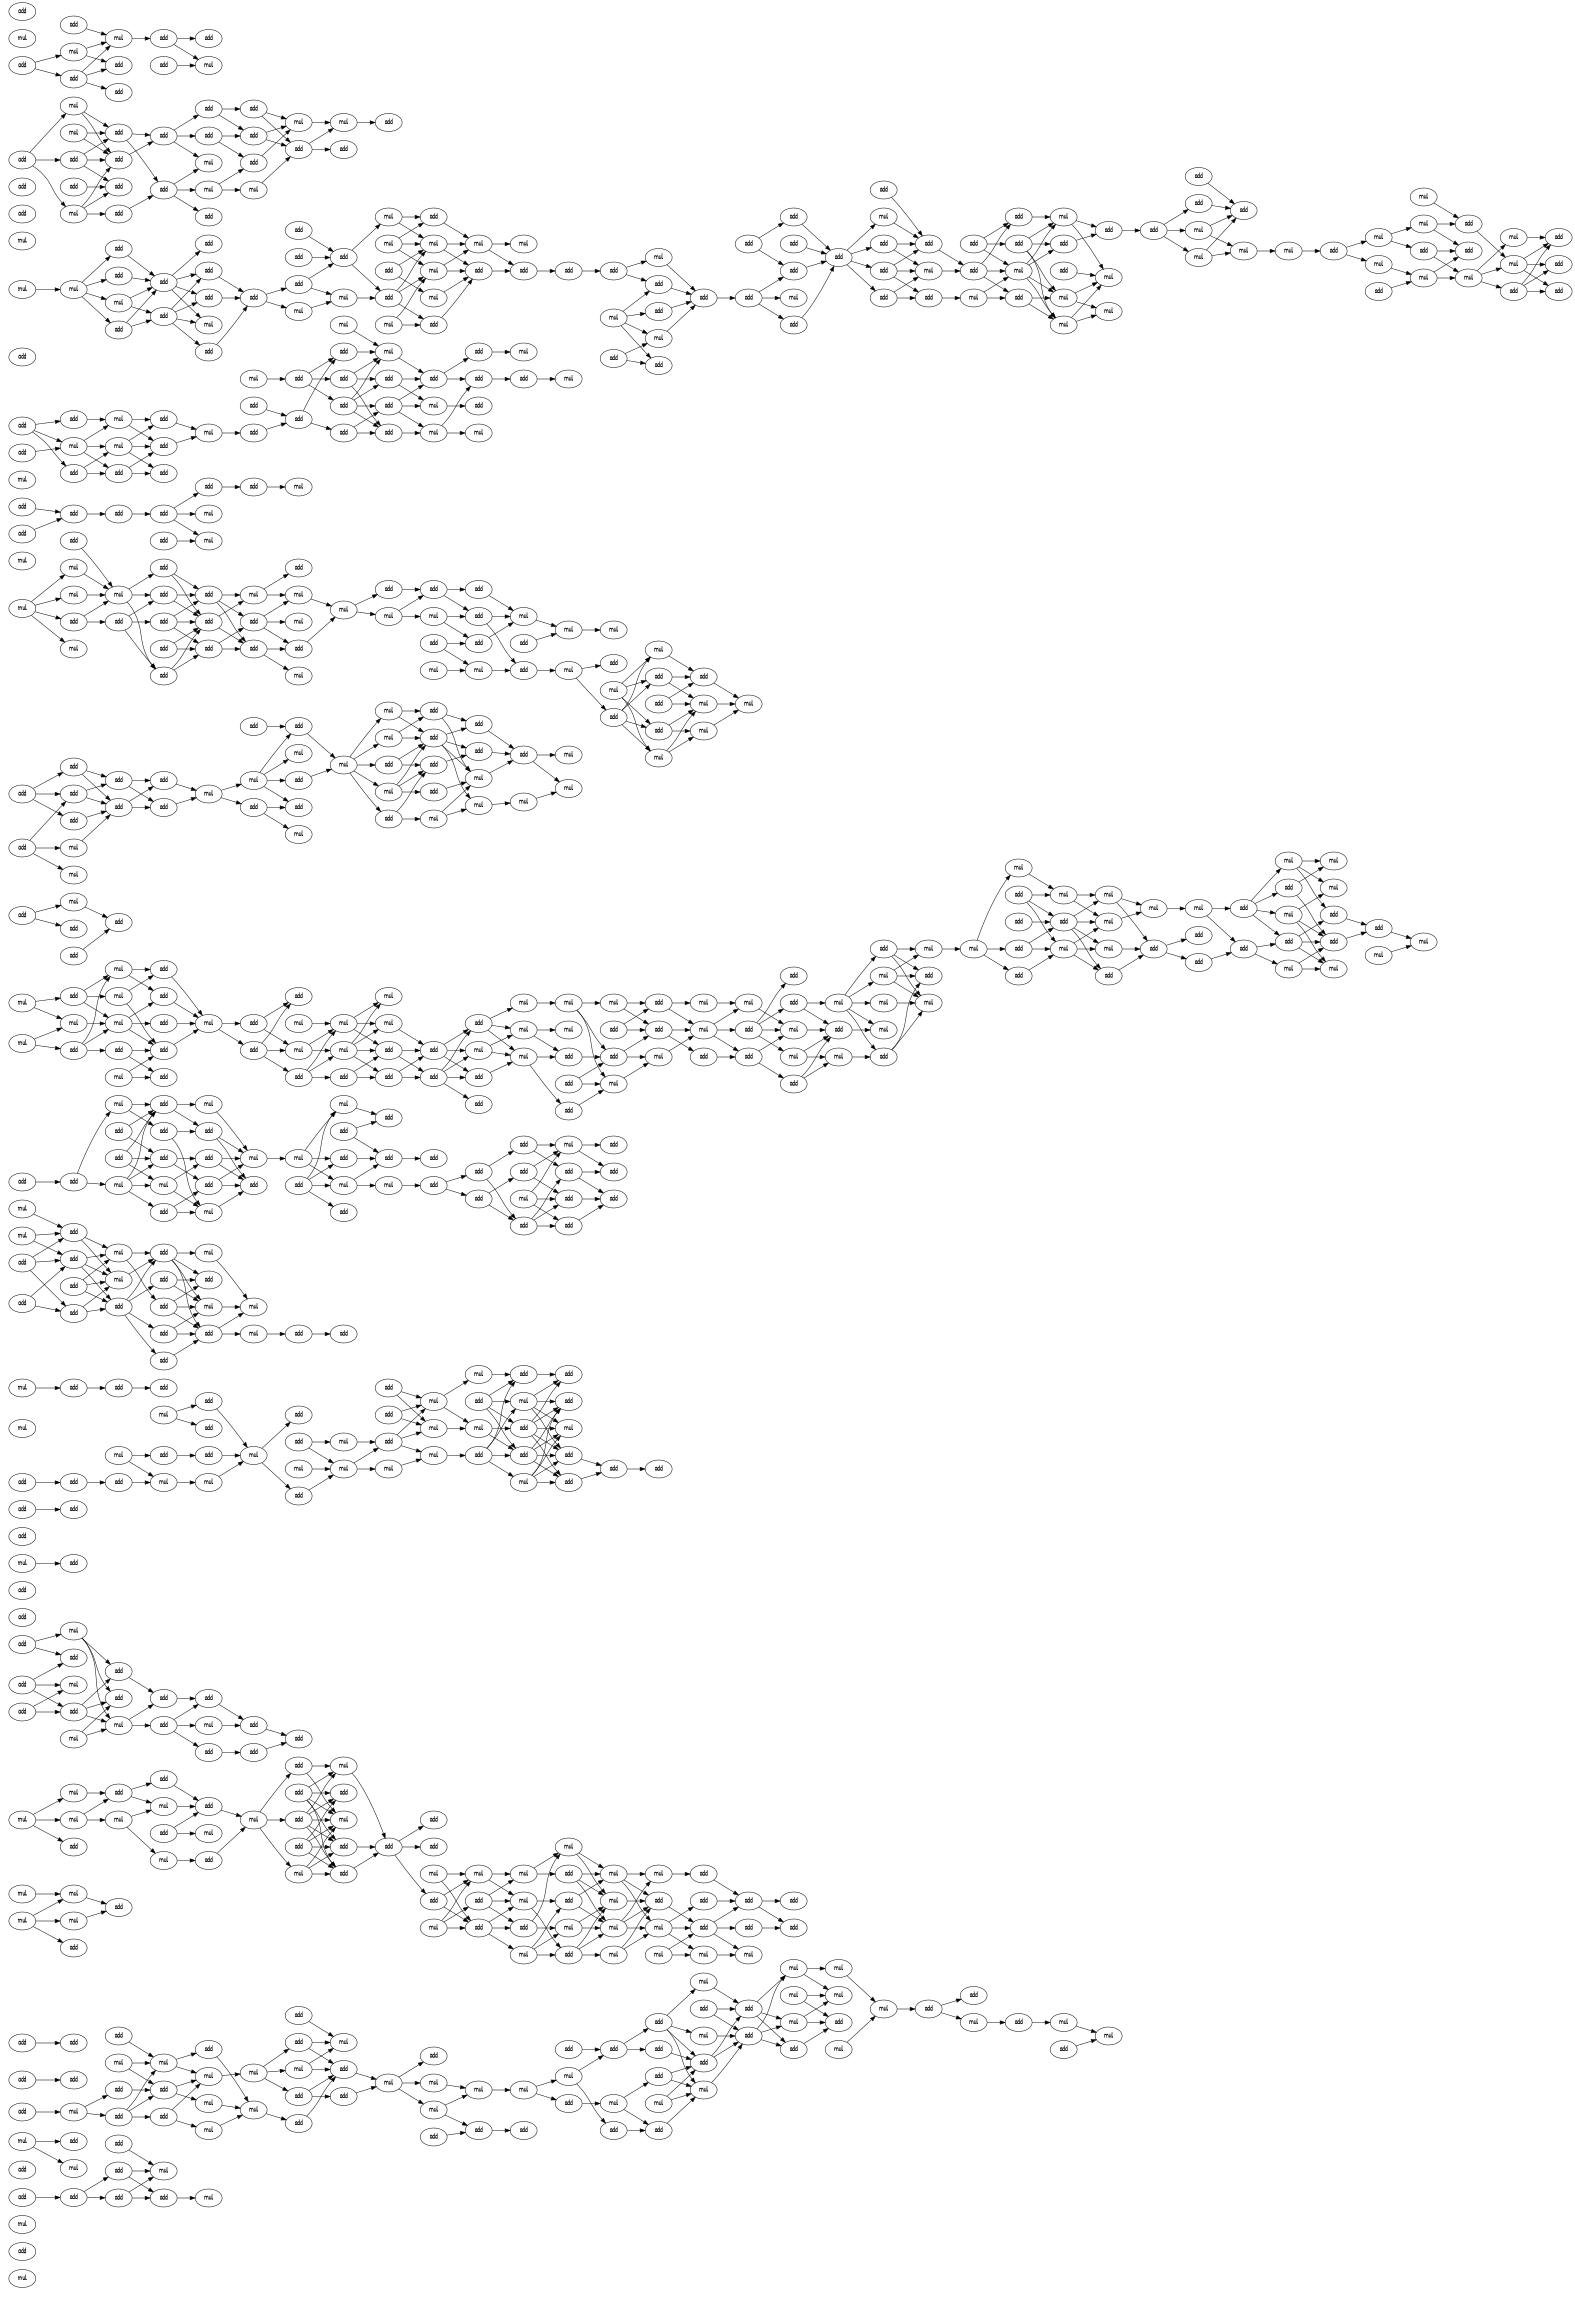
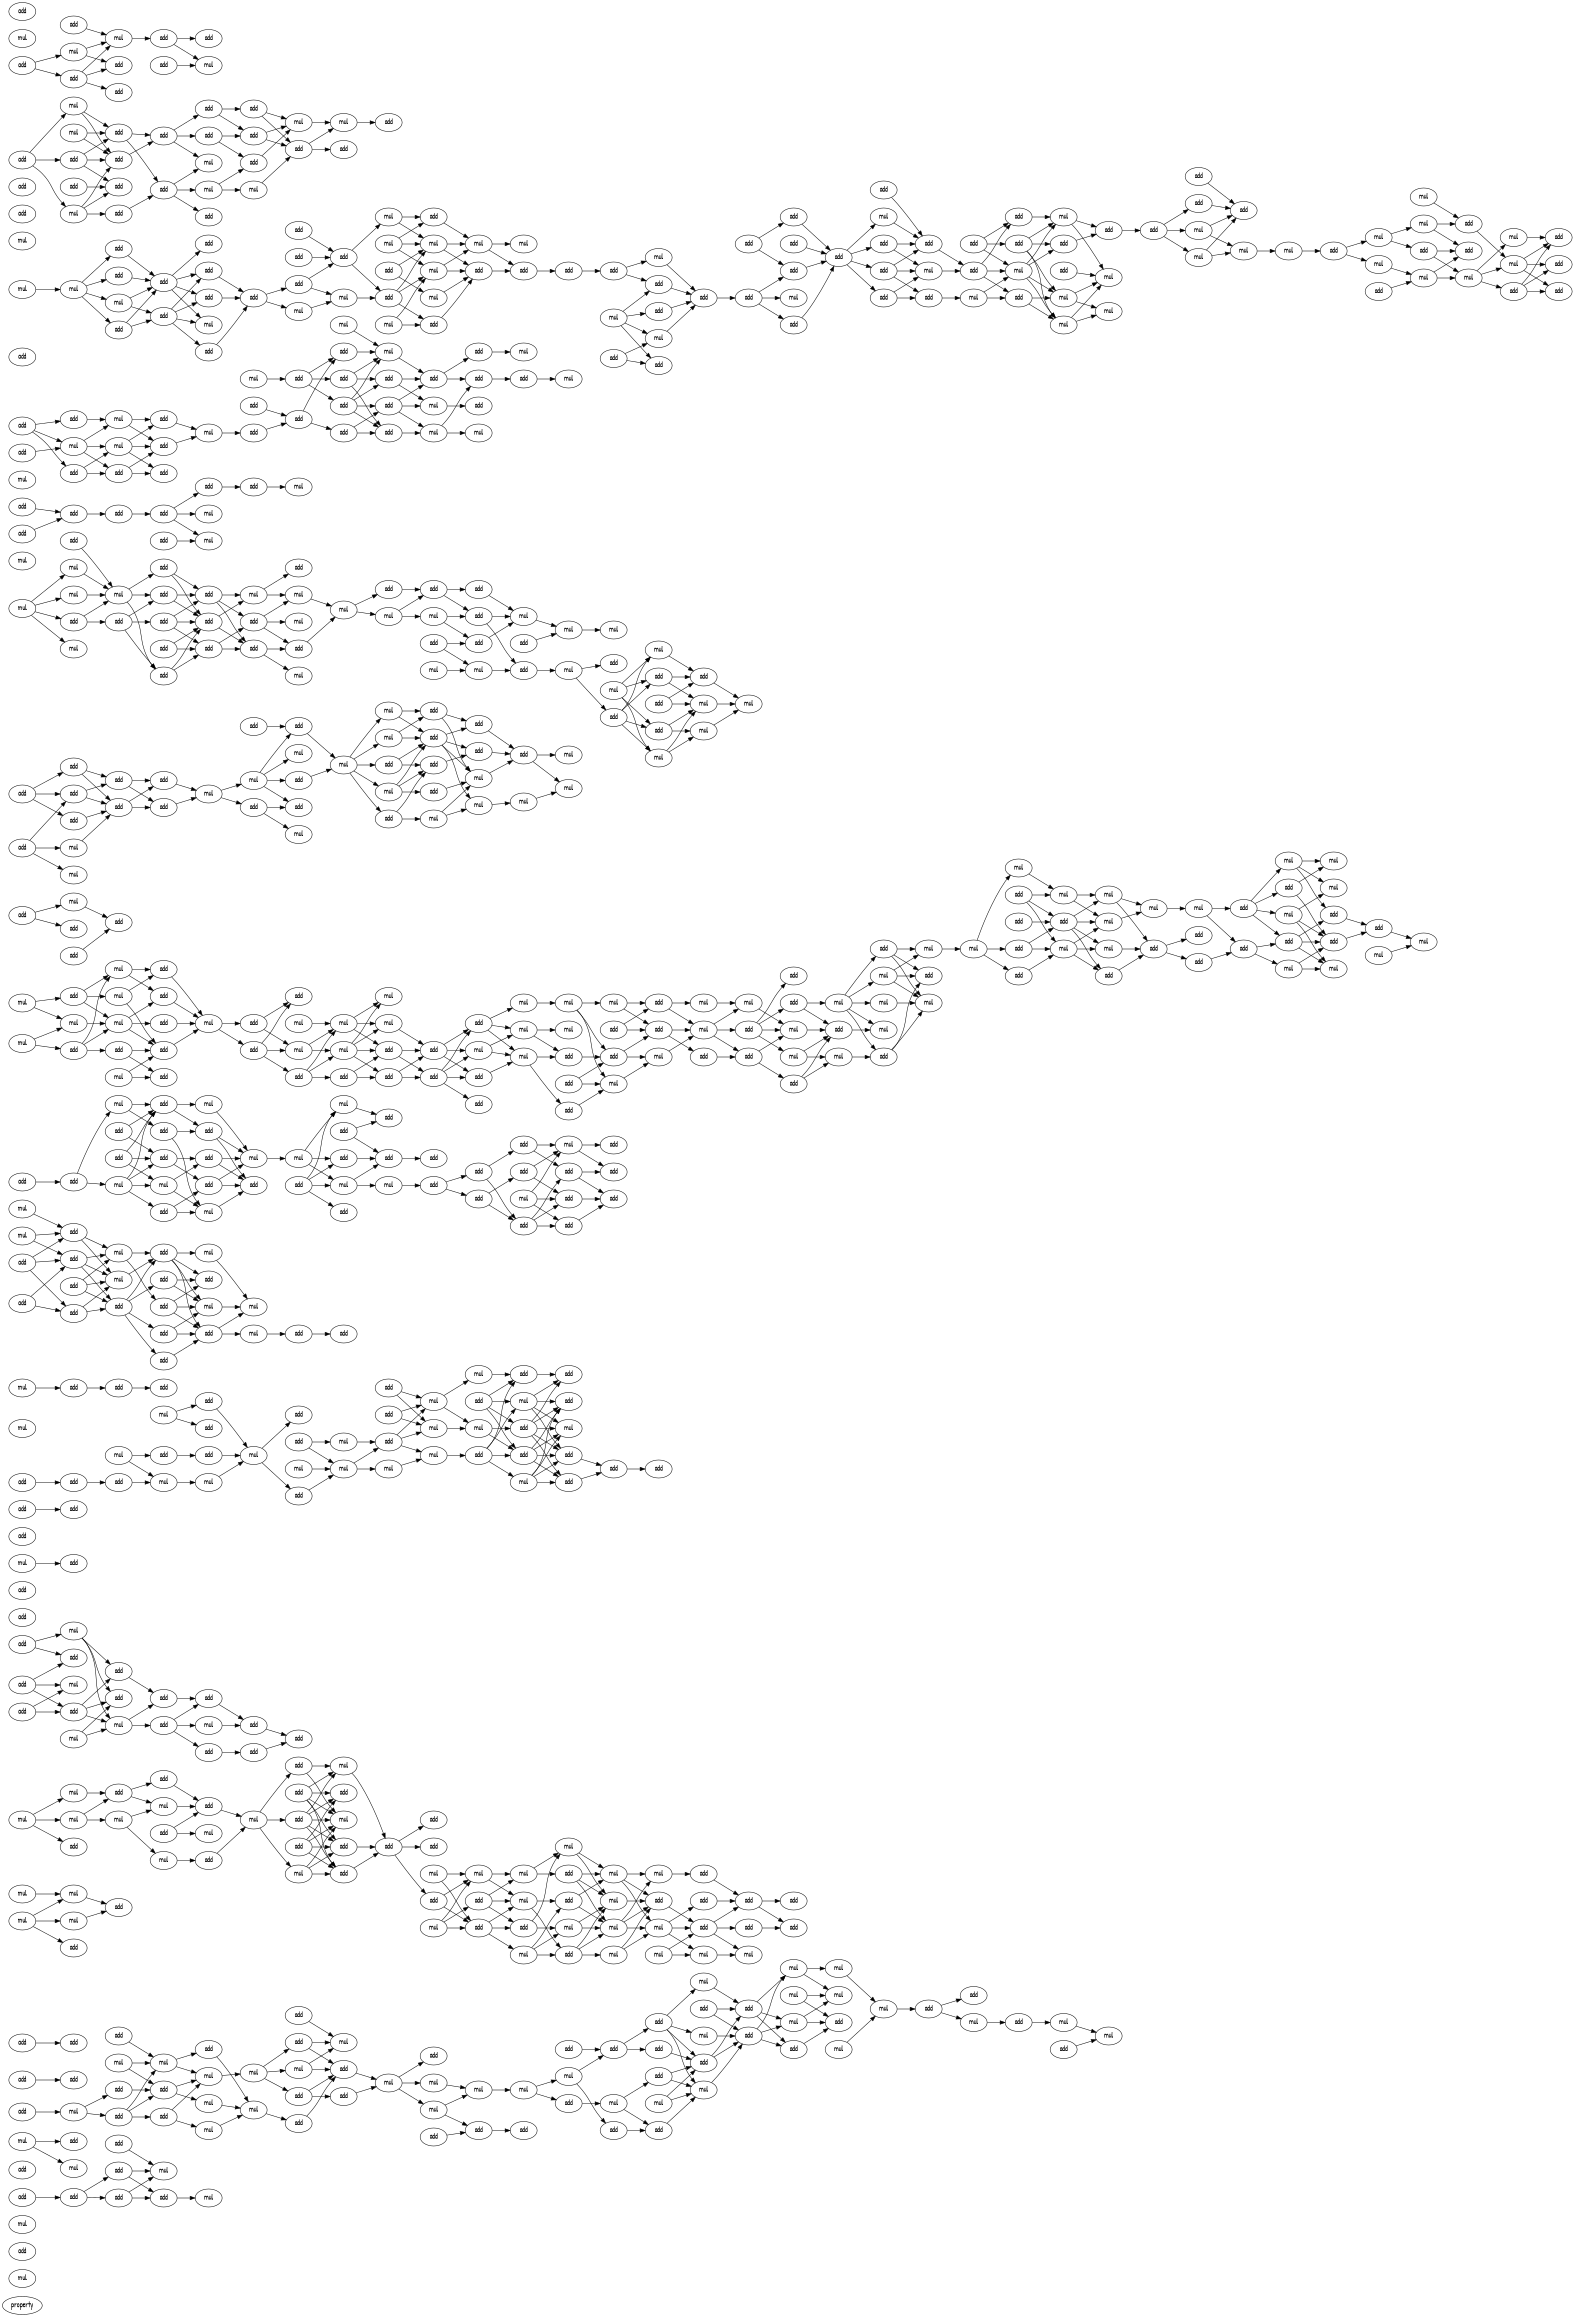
node "property": added
